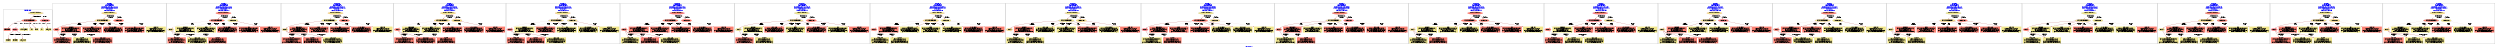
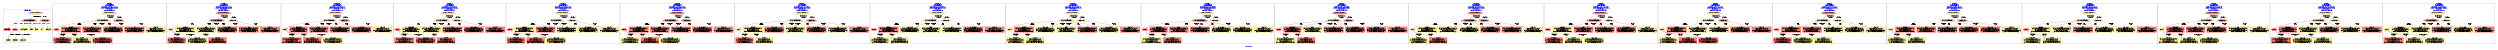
node "title": label "title" -> "extent"
